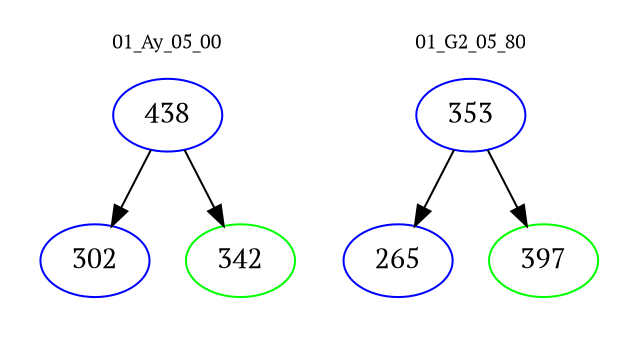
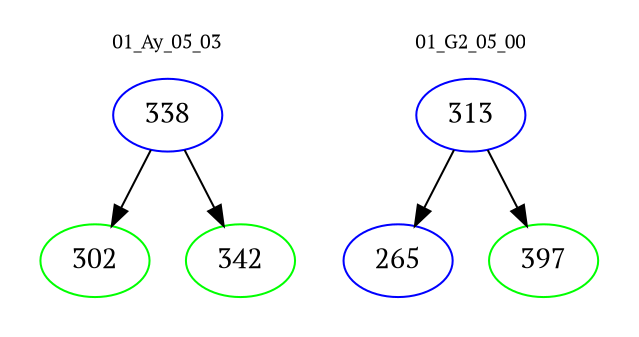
cluster "01_Ay_05_00": label "01_Ay_05_00" -> "01_Ay_05_03"
cluster "01_G2_05_80": label "01_G2_05_80" -> "01_G2_05_00"
node "438": label "438" -> "338"
node "353": label "353" -> "313"
node "302": color blue -> green
